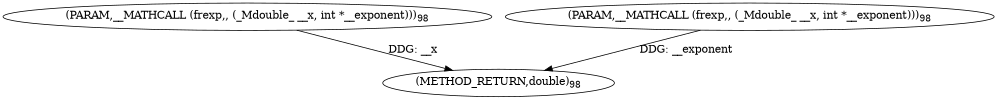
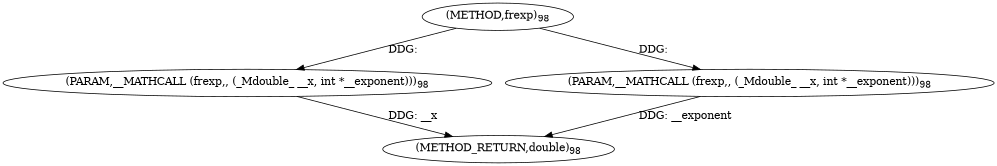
node "(METHOD,frexp)": added
